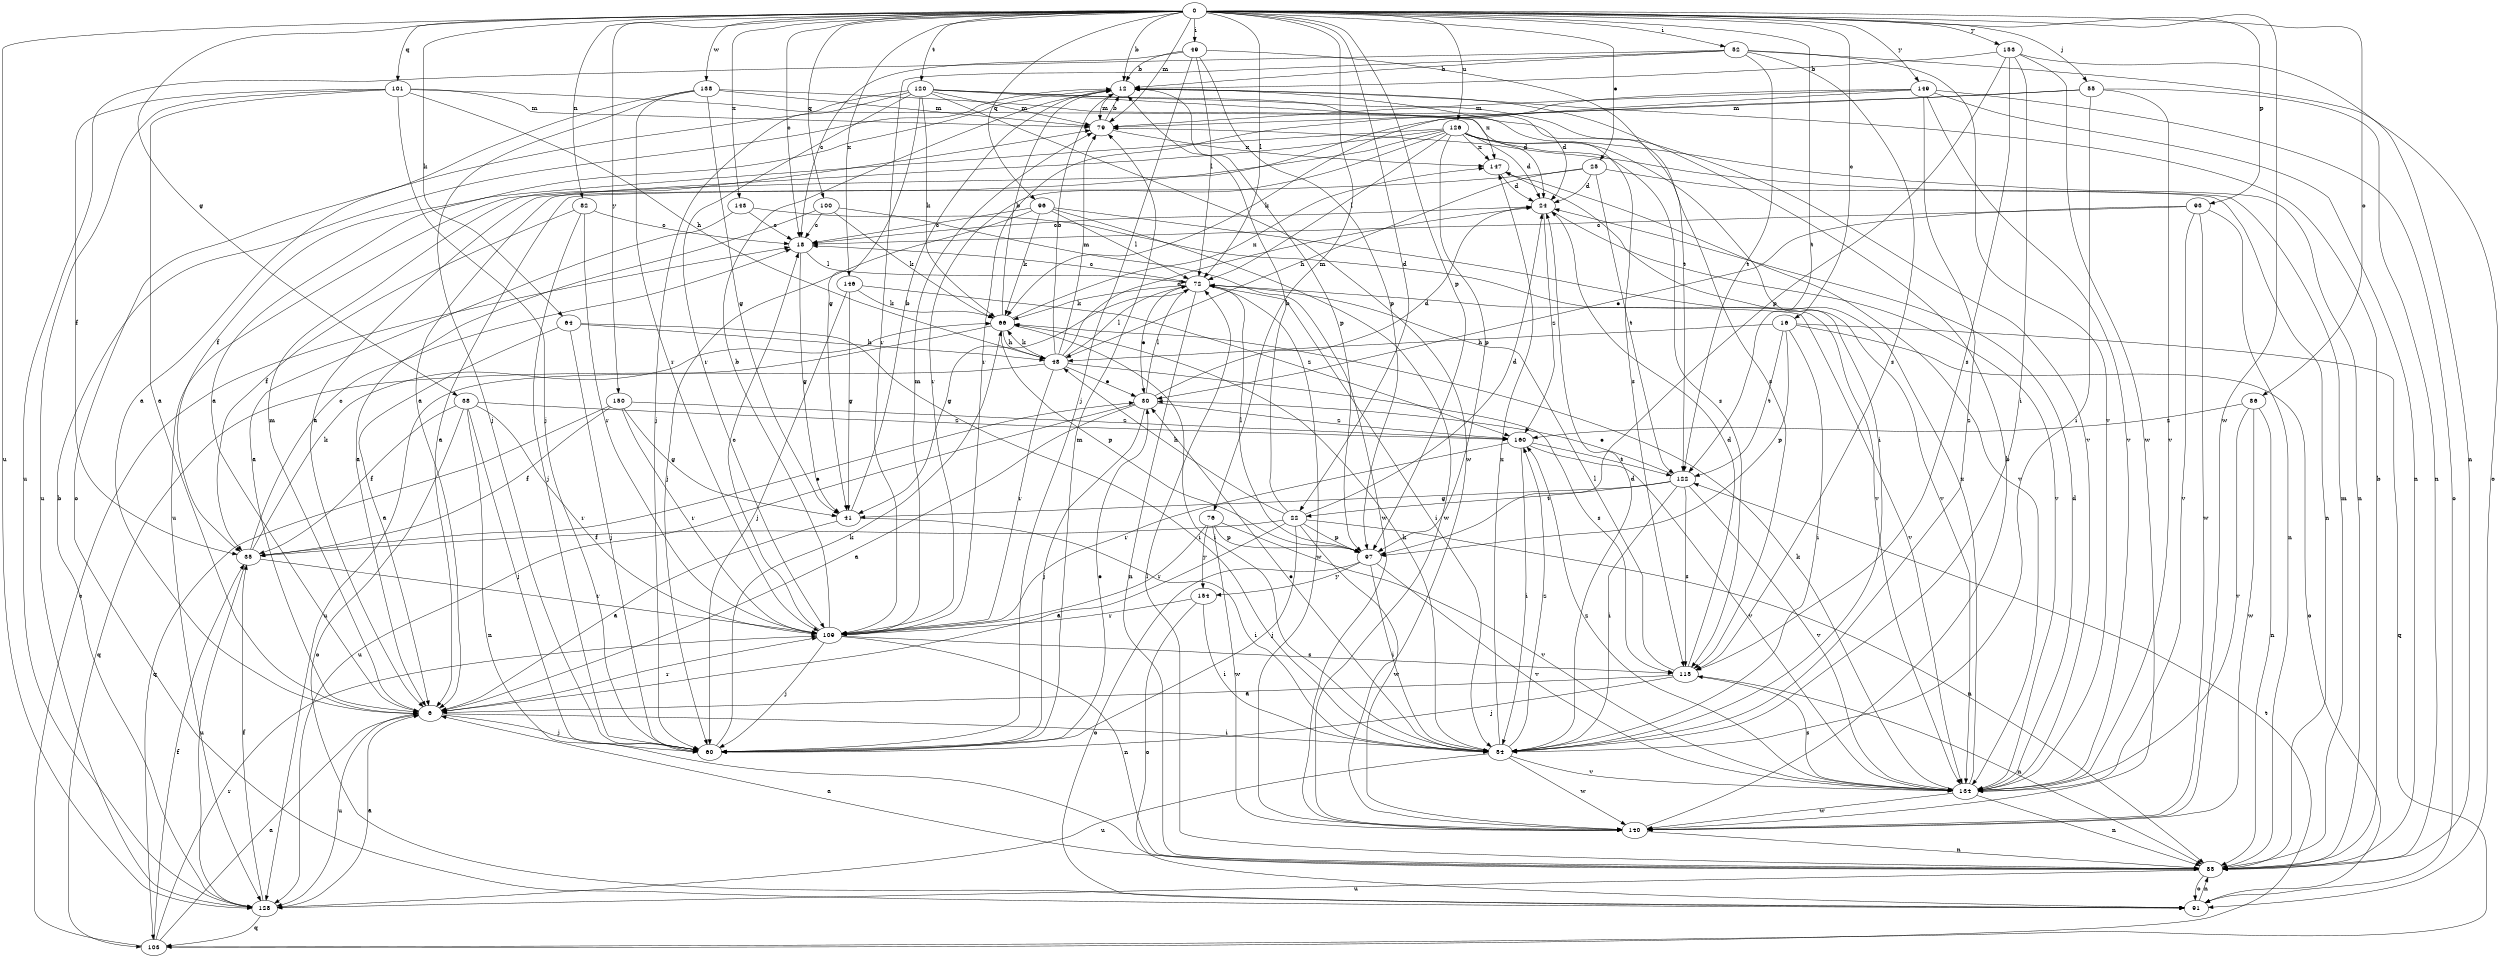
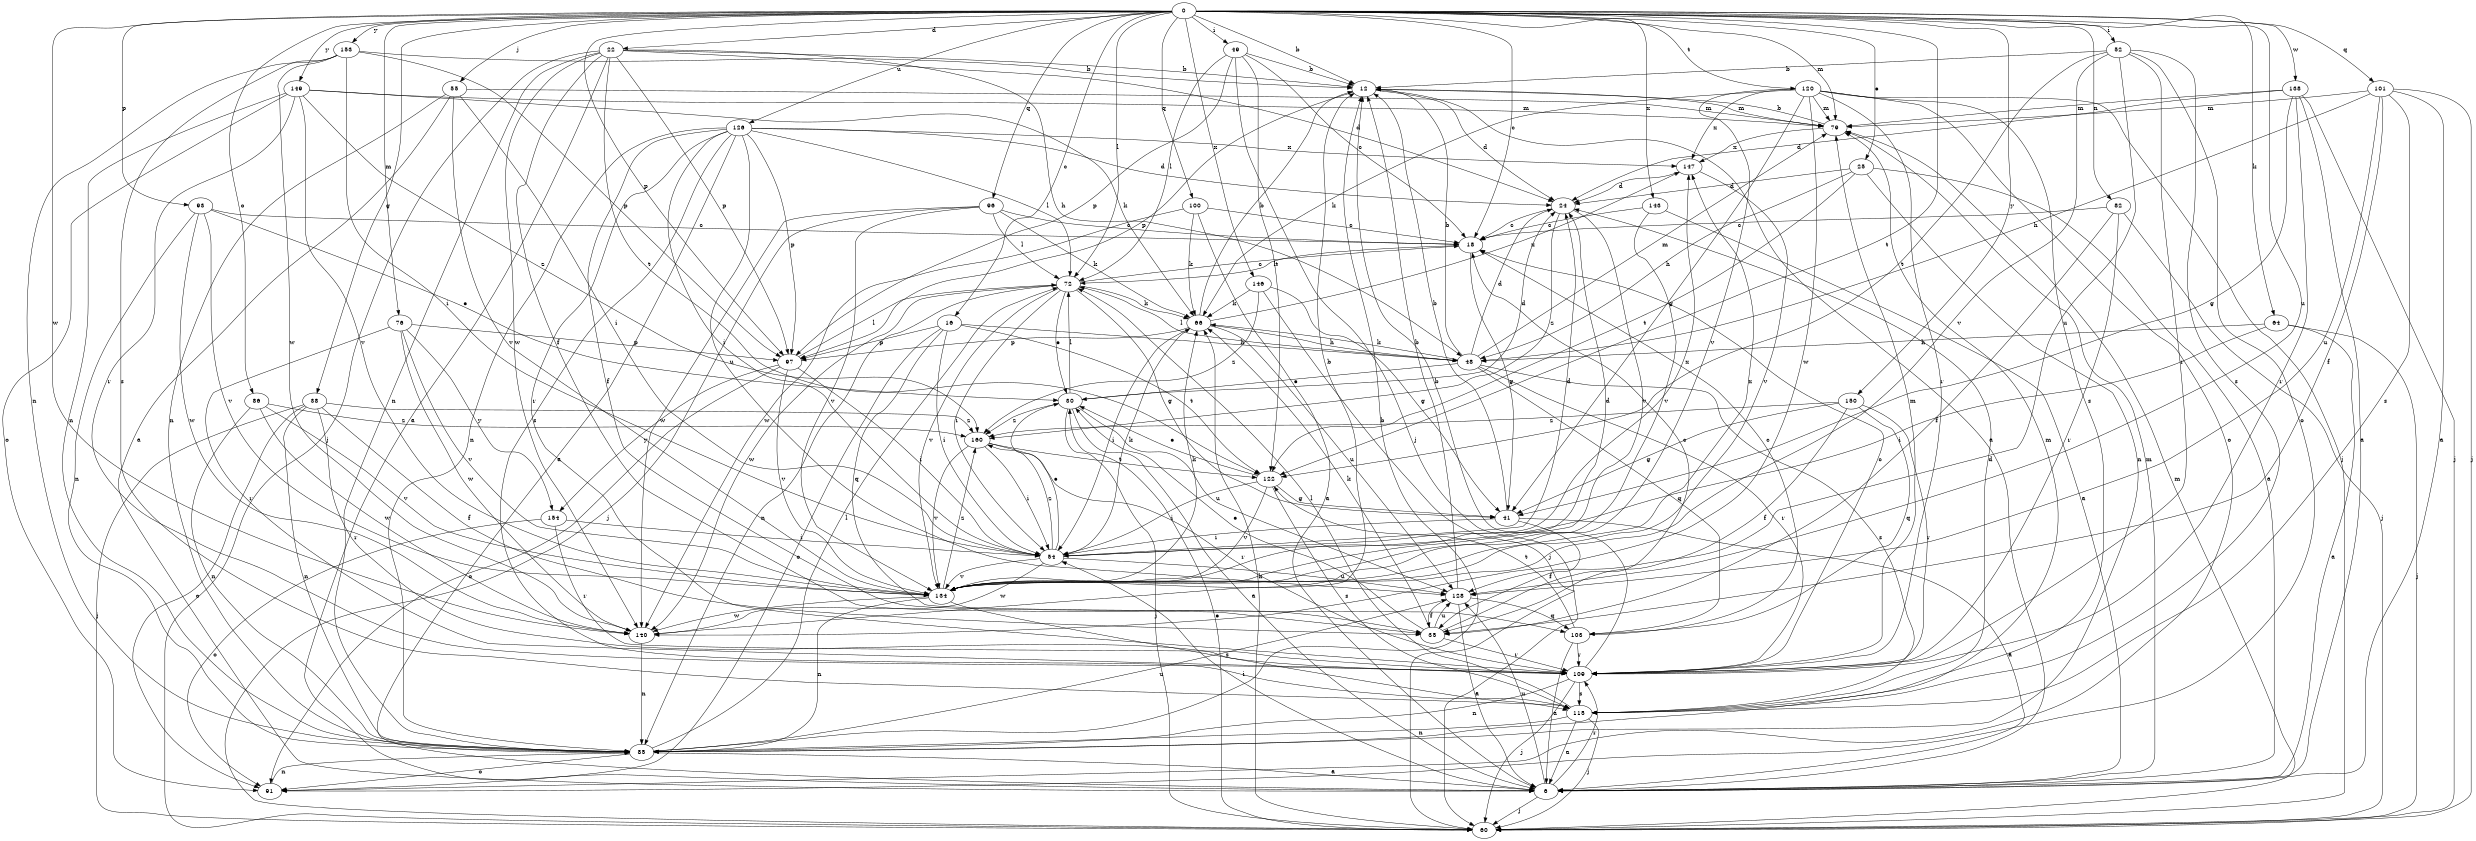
edge "122" -> "22": reversed
edge "149" -> "54": now "149" -> "160"
edge "103" -> "35": now "41" -> "35"
